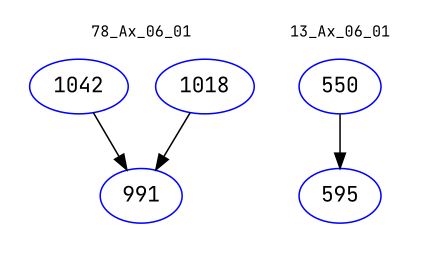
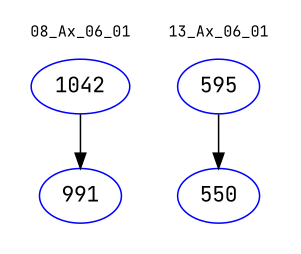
cluster "78_Ax_06_01": label "78_Ax_06_01" -> "08_Ax_06_01"
node "1018": removed
edge "550" -> "595": reversed
